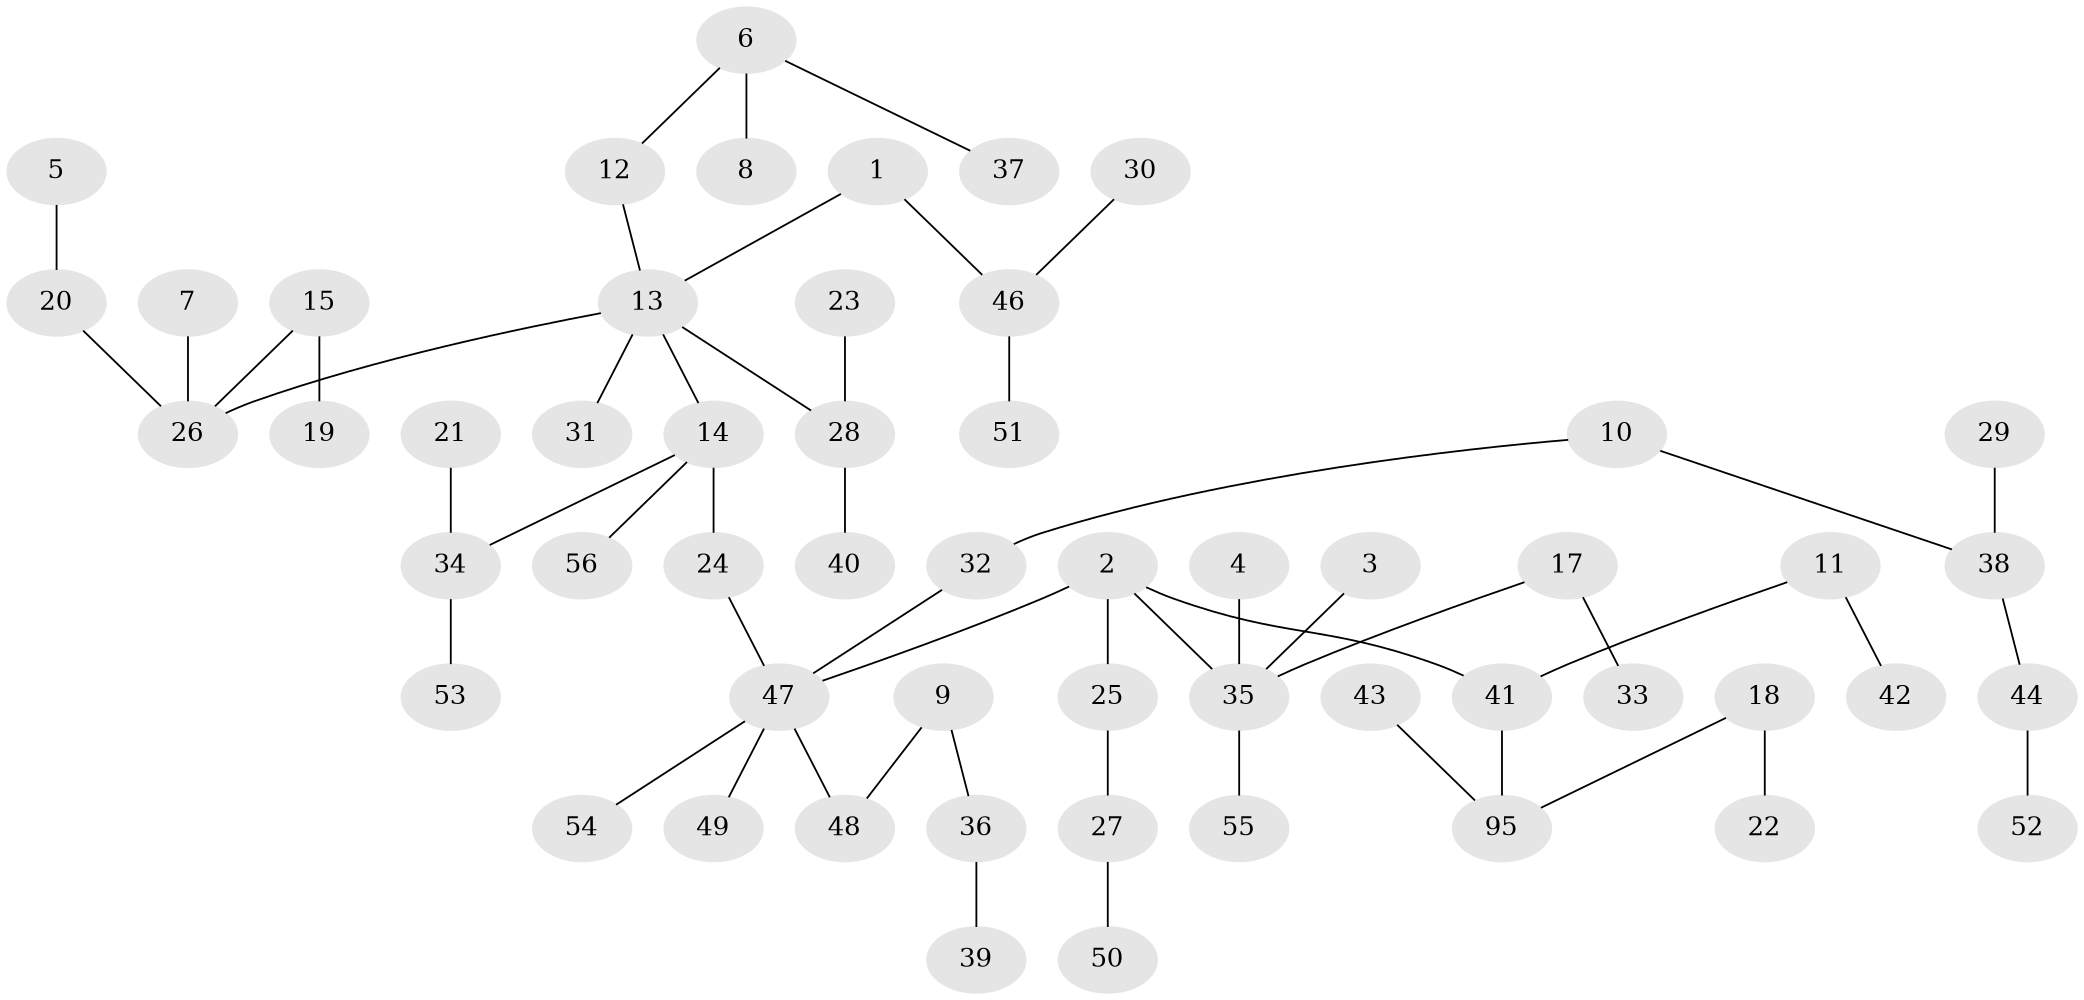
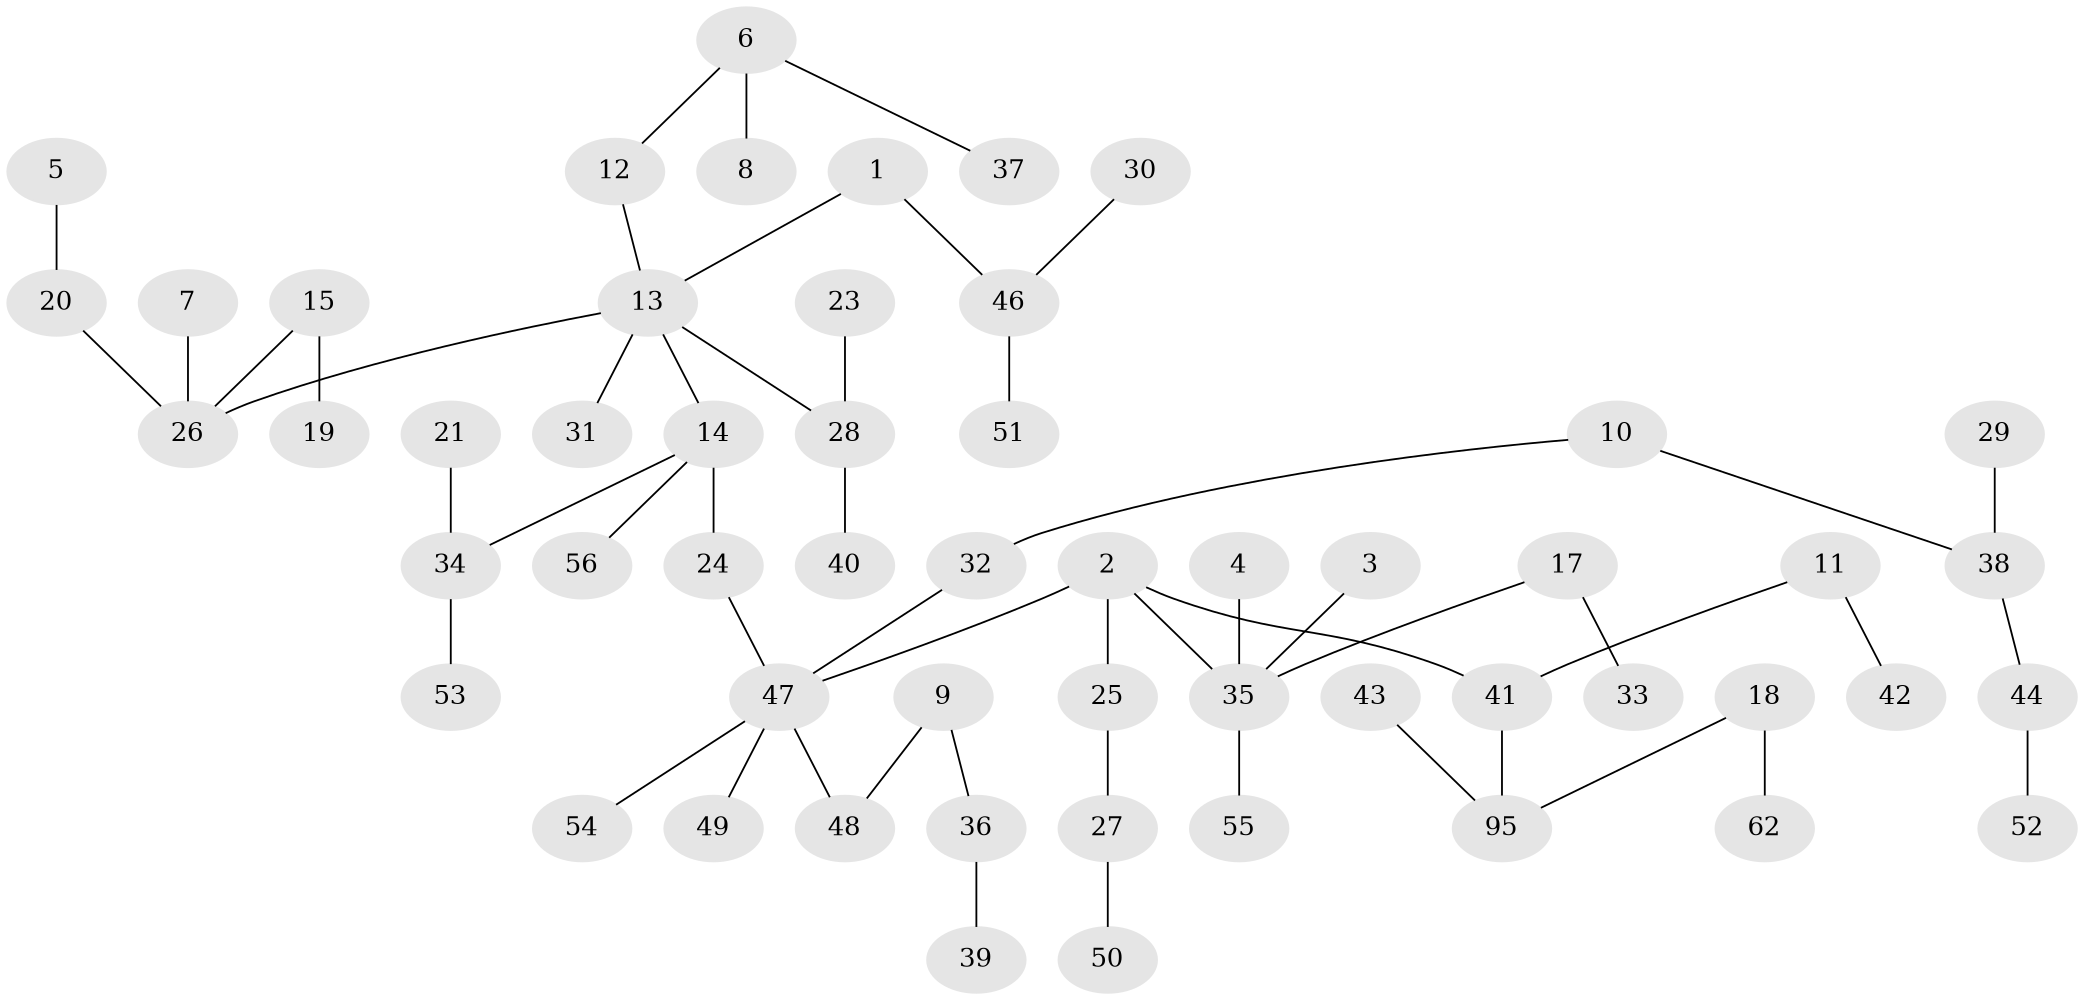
node "22": label "22" -> "62"
